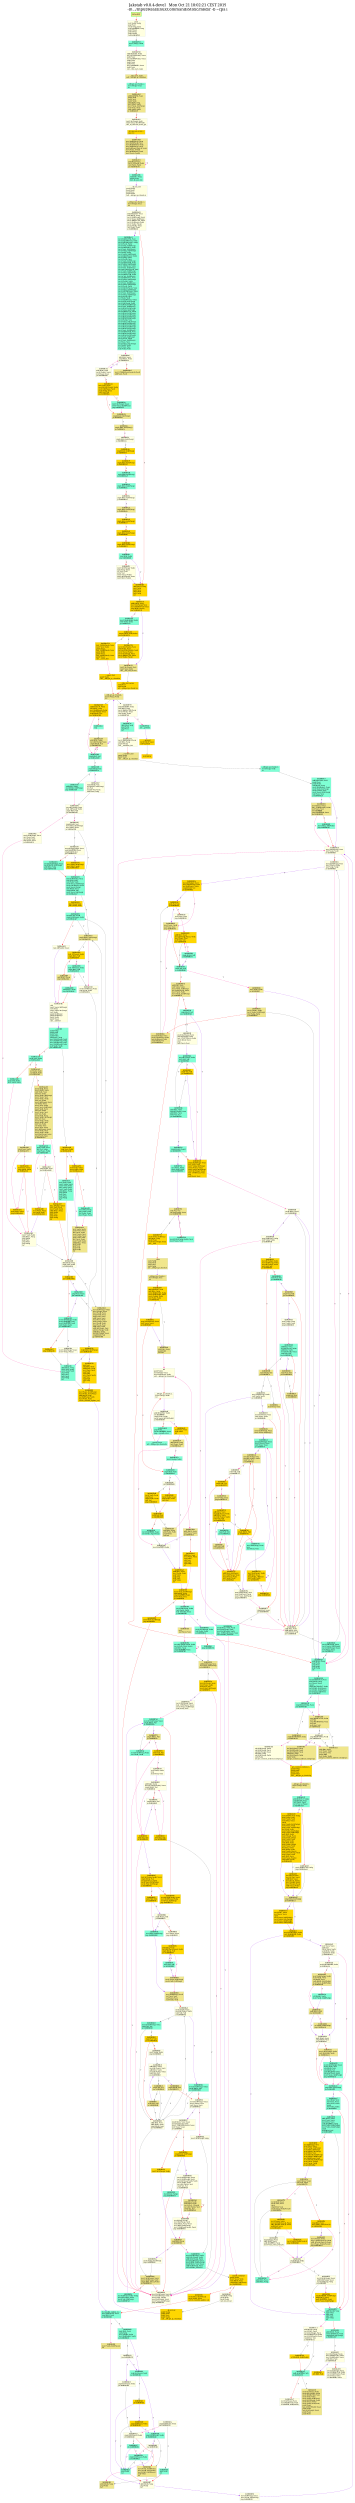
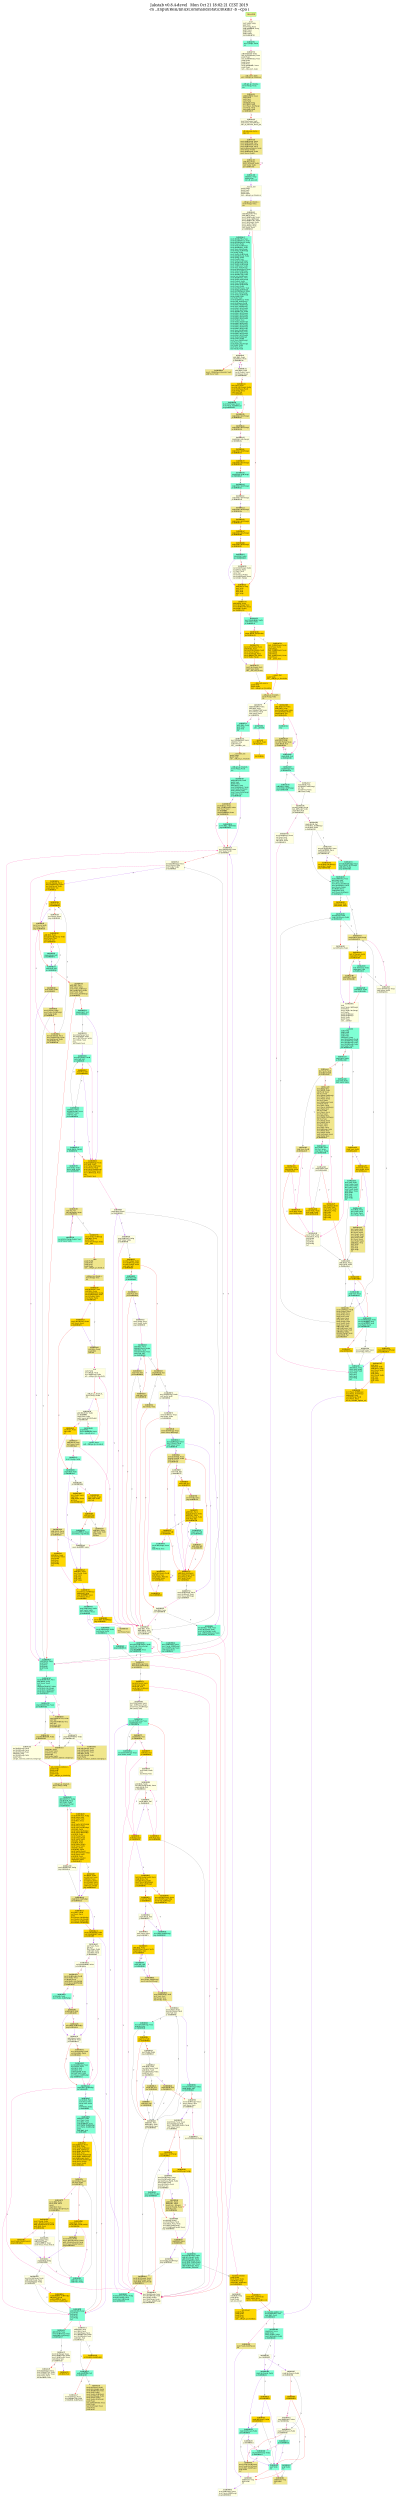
node "0x08088458 jl 0x08088421": added
